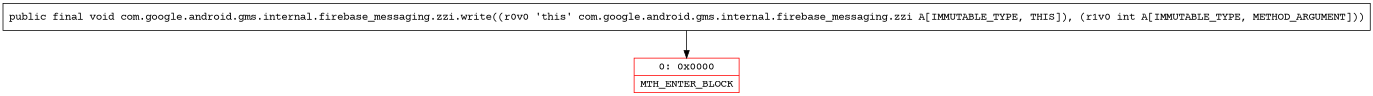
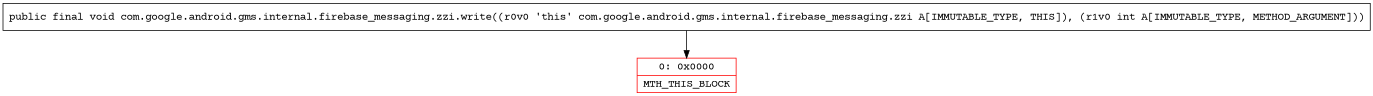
node "0: 0x0000": text "MTH_ENTER_BLOCK" -> "MTH_THIS_BLOCK"
